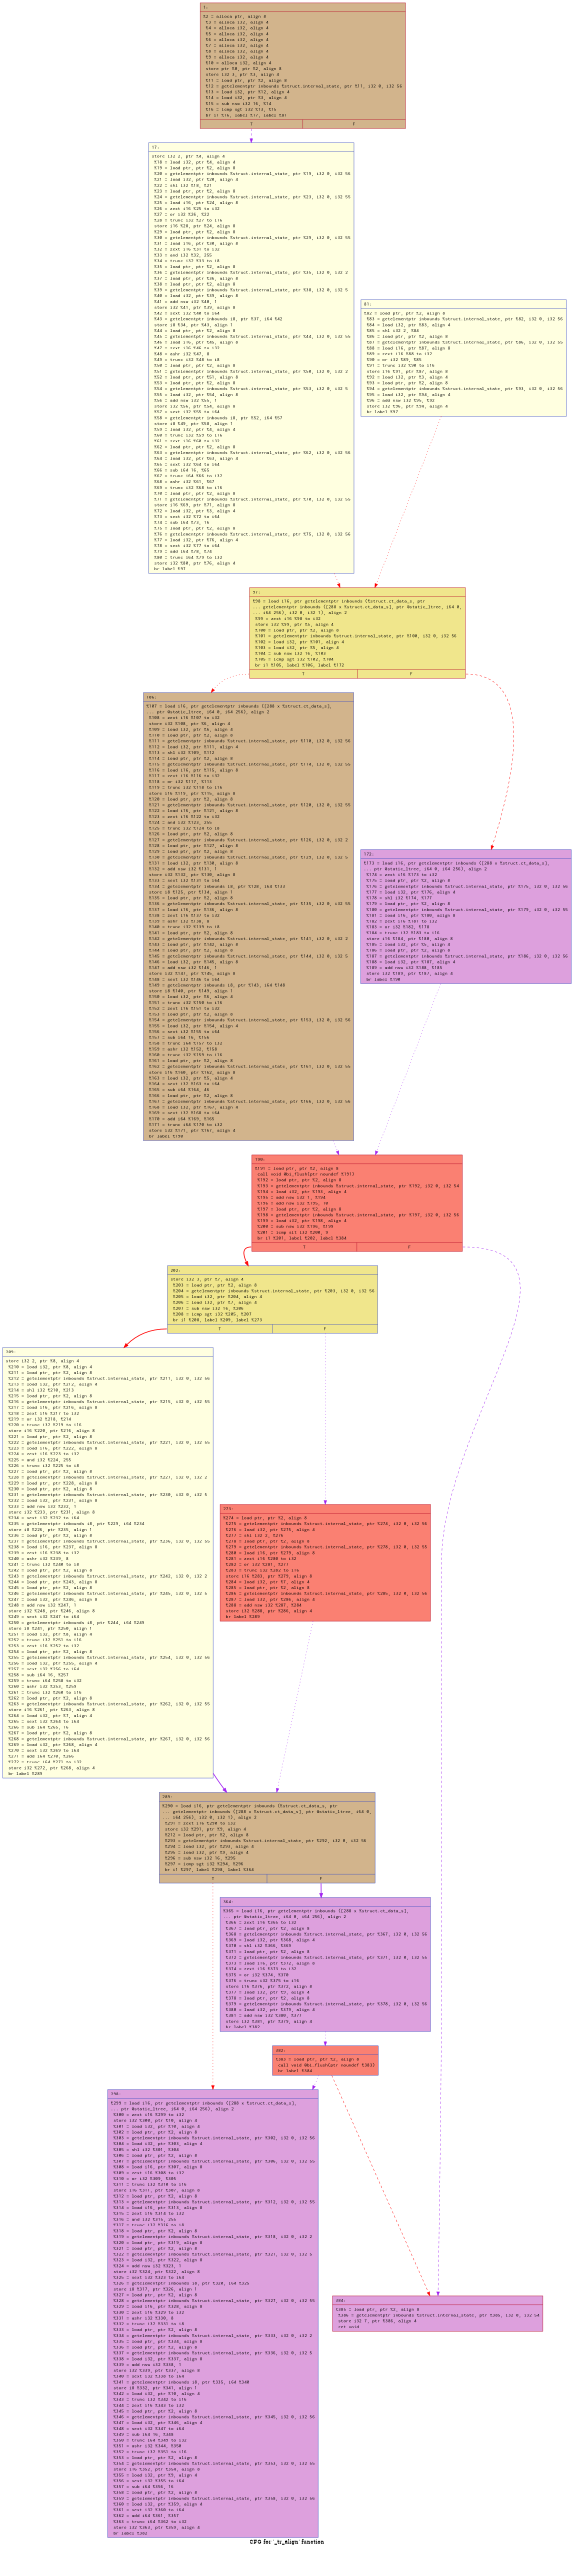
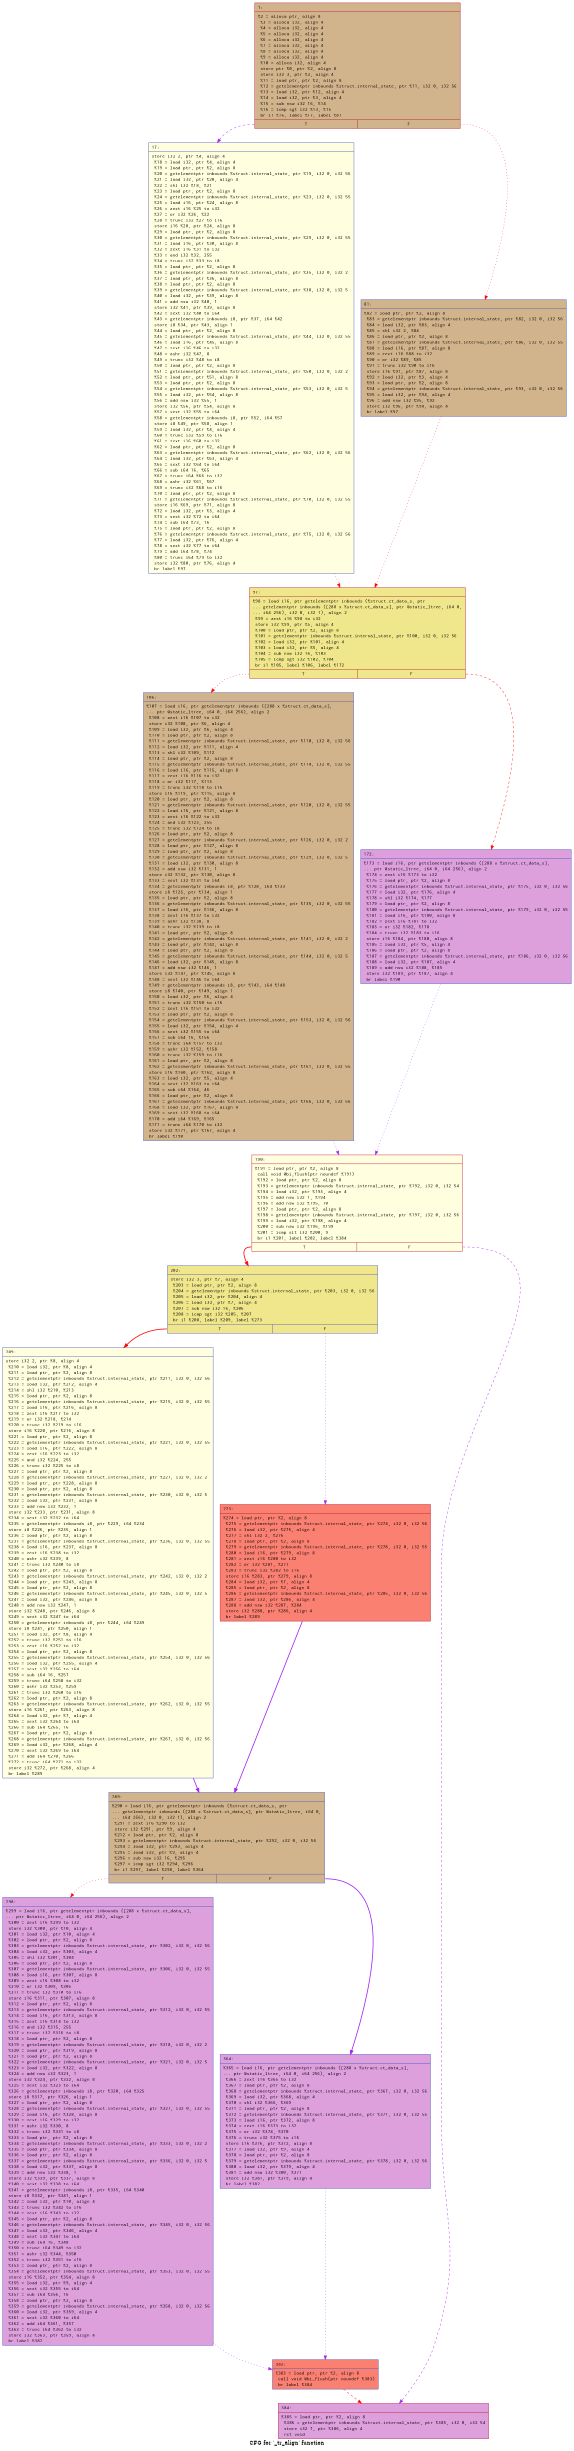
edge "1:" -> "81:": added
node "81:": fillcolor lightyellow -> tan
node "190:": fillcolor salmon -> lightyellow
edge "273:" -> "289:": style dotted -> bold
edge "382:" -> "298:": reversed
